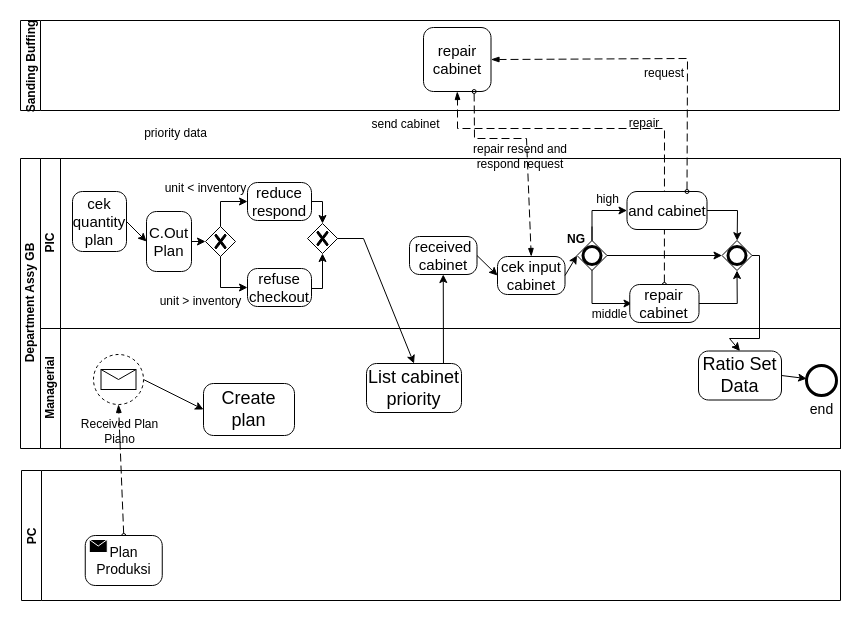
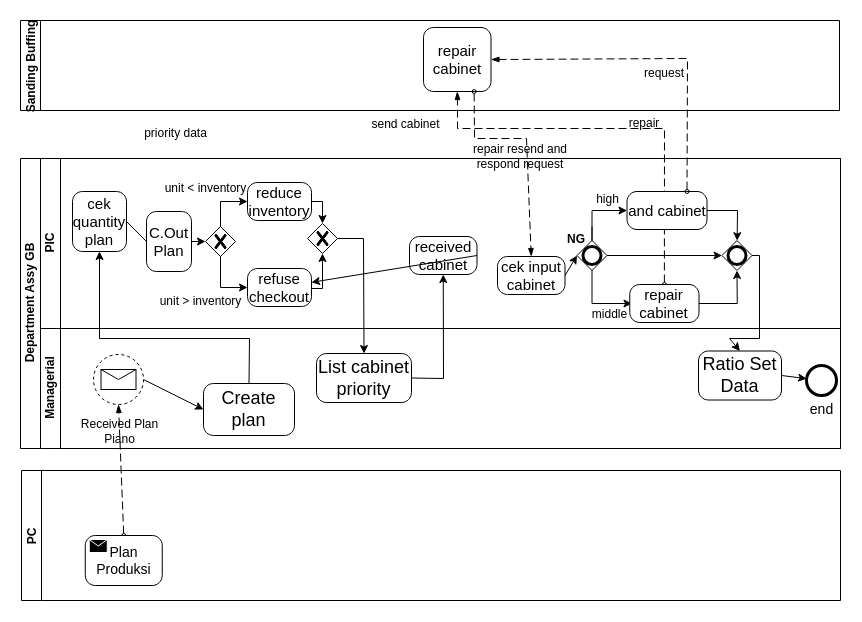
node "reduce respond": label "reduce respond" -> "reduce inventory"
edge "cek quantity plan" -> "C.Out Plan": arrowhead classic -> none
edge "received cabinet" -> "cek input cabinet": now "received cabinet" -> "refuse checkout"
edge "Create plan" -> "cek quantity plan": added
node "List cabinet priority": moved (414, 388) -> (364, 378)
